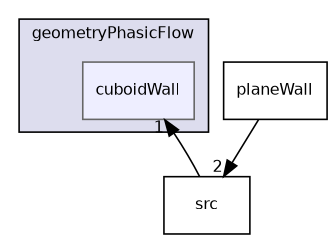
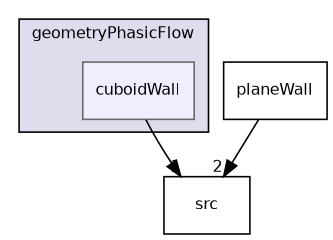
edge "src" -> "cuboidWall": reversed
